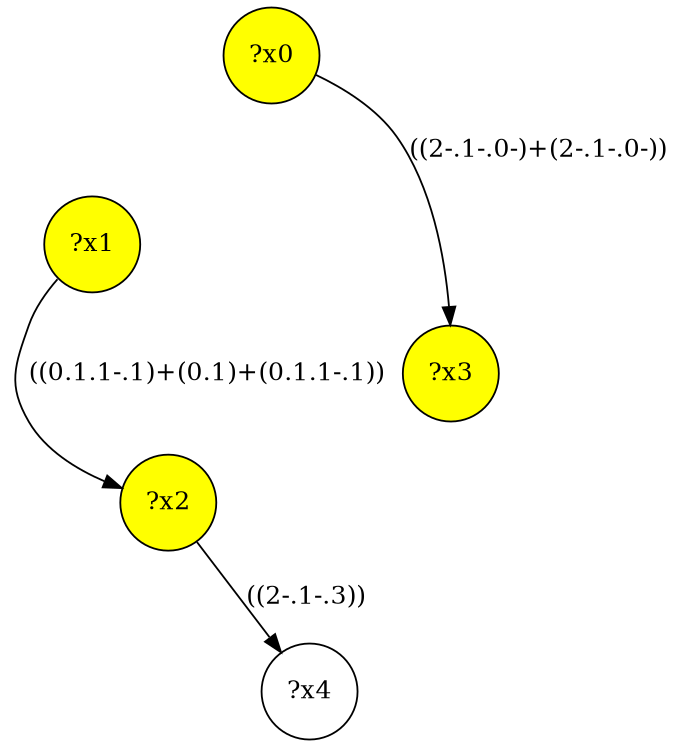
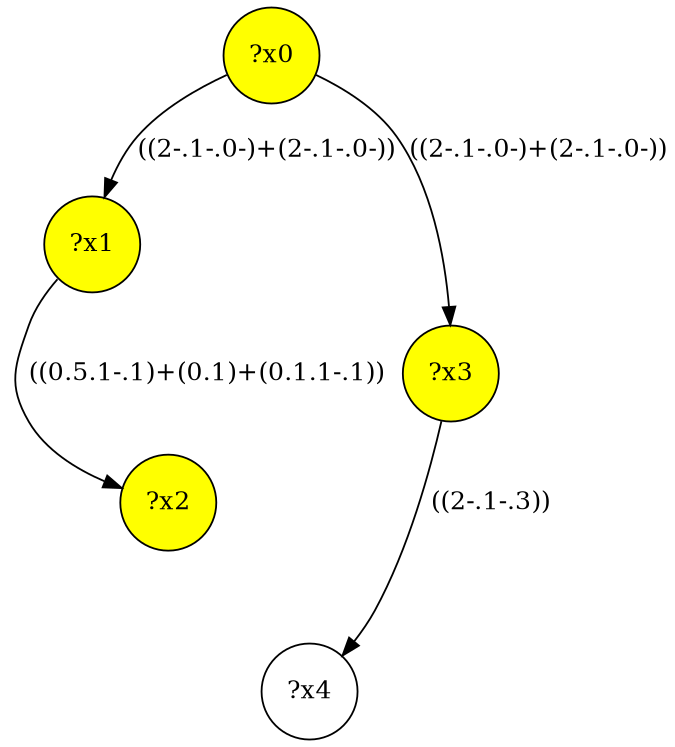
edge "?x0" -> "?x1": added, label "((2-.1-.0-)+(2-.1-.0-))"
edge "?x1" -> "?x2": label "((0.1.1-.1)+(0.1)+(0.1.1-.1))" -> "((0.5.1-.1)+(0.1)+(0.1.1-.1))"
edge "?x2" -> "?x4": now "?x3" -> "?x4"
